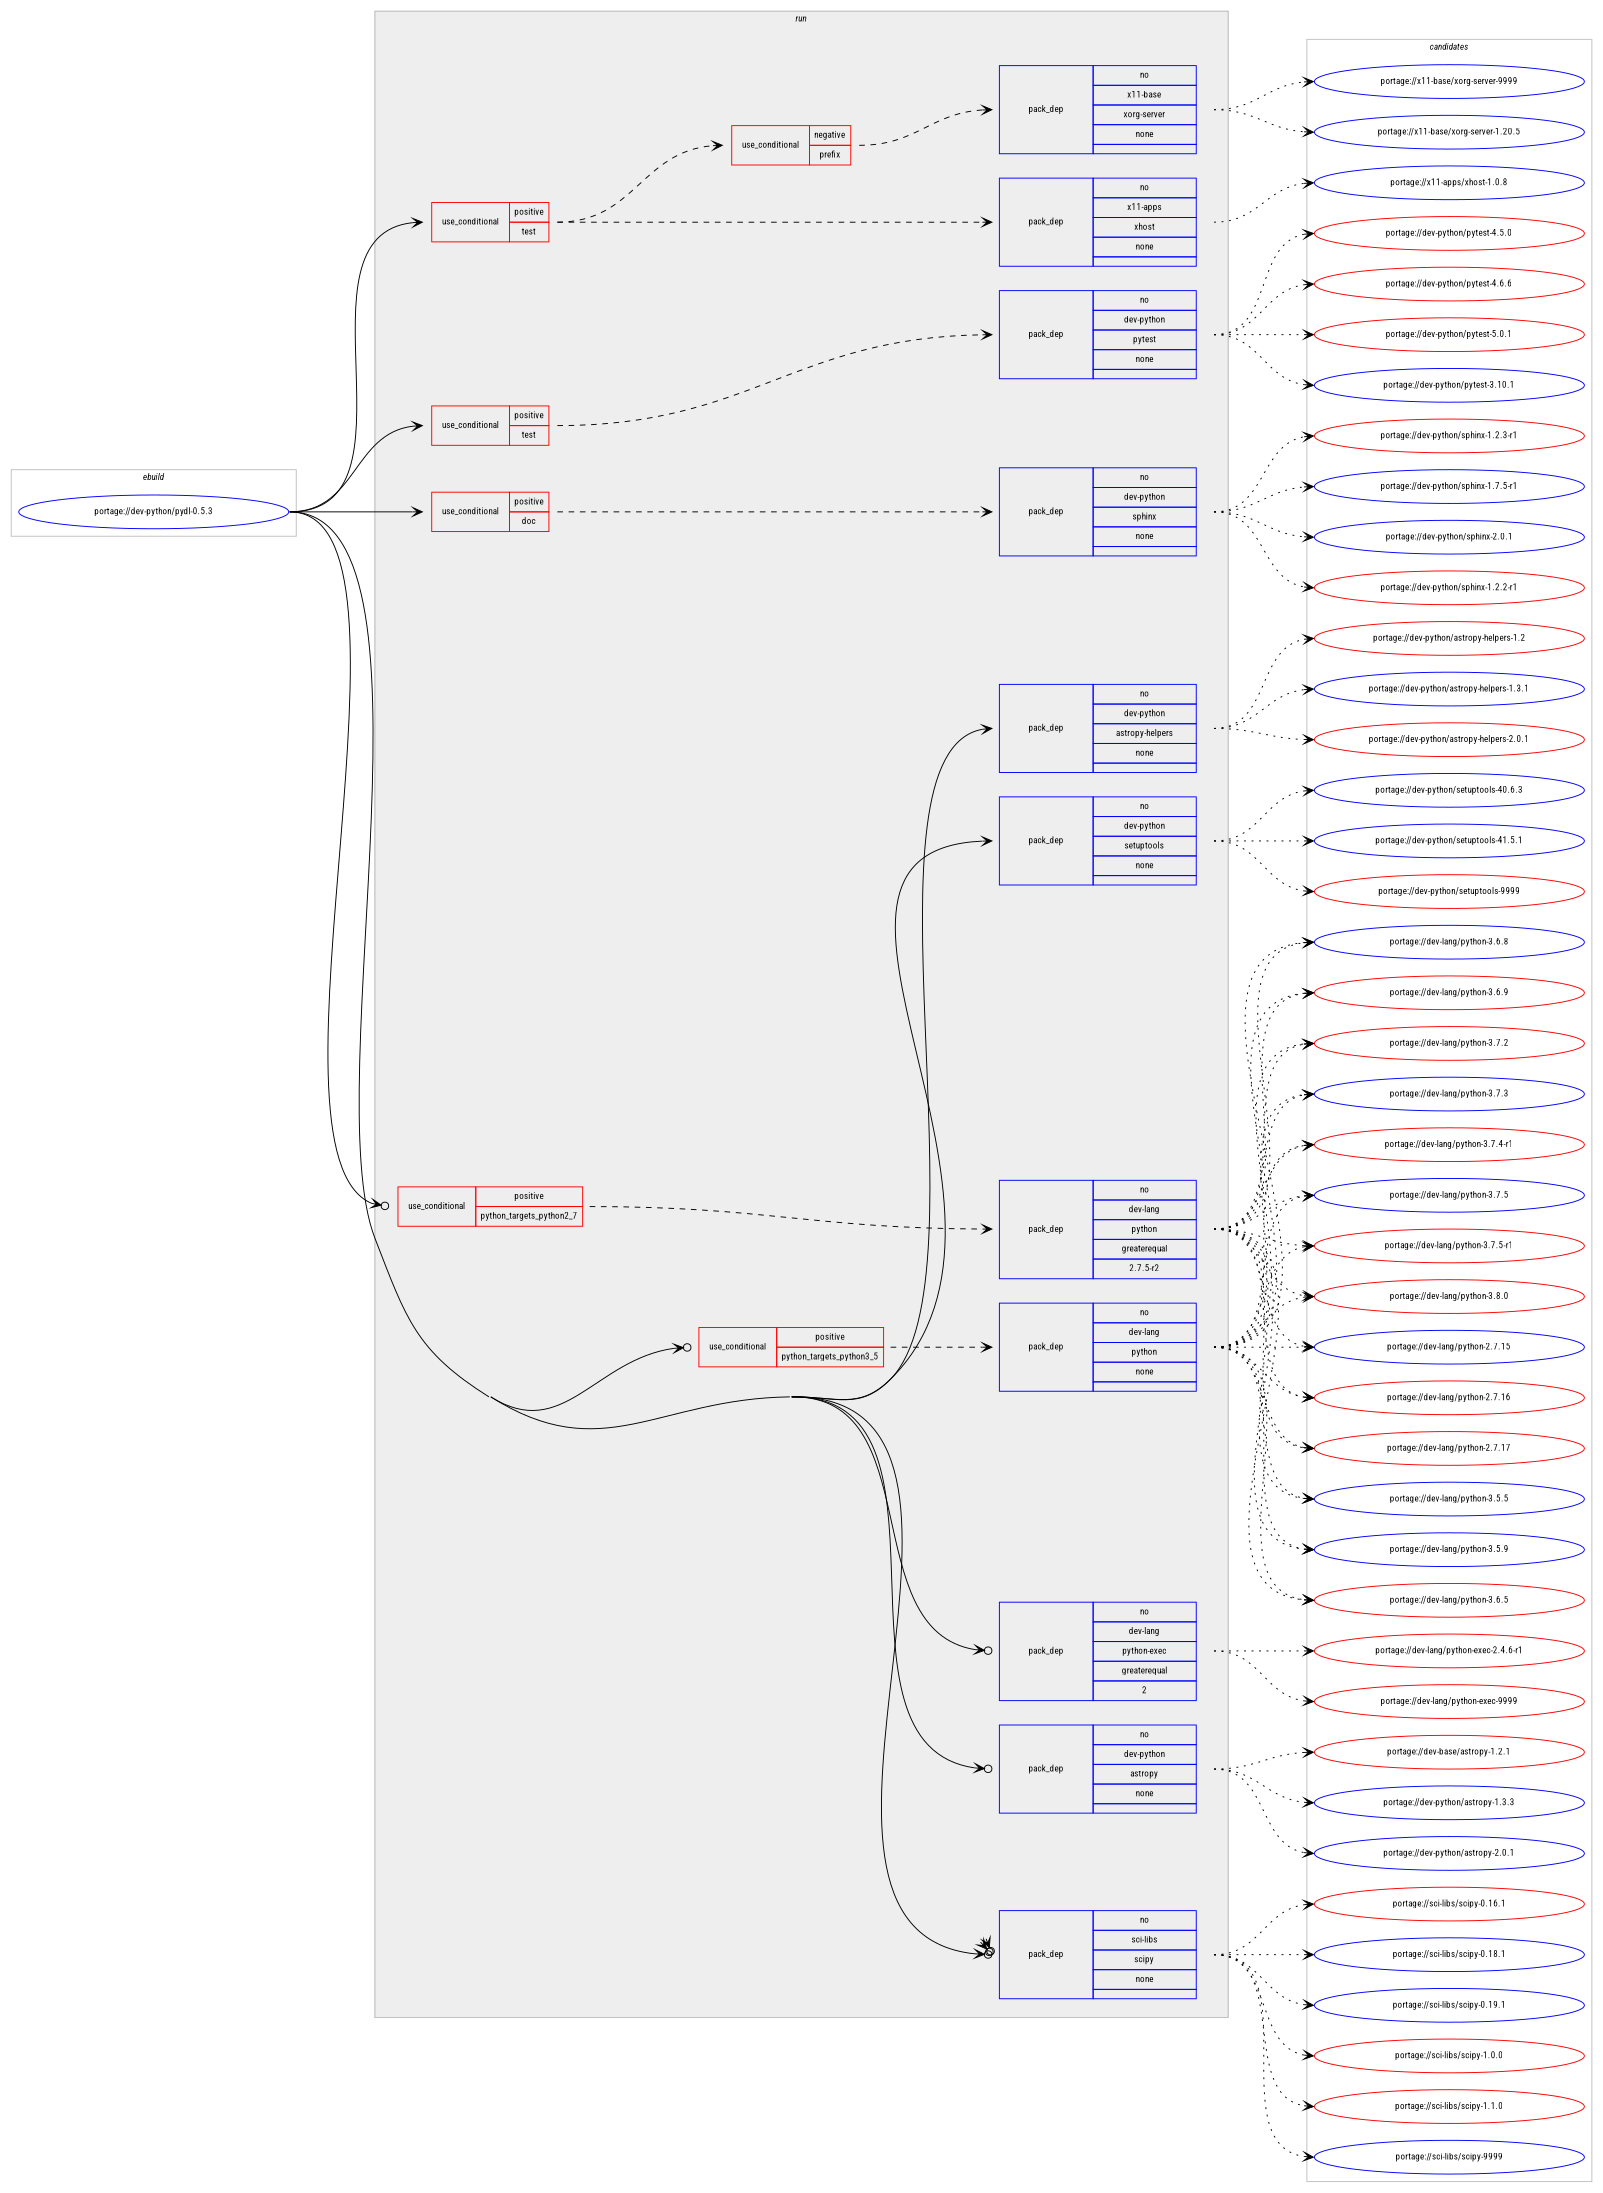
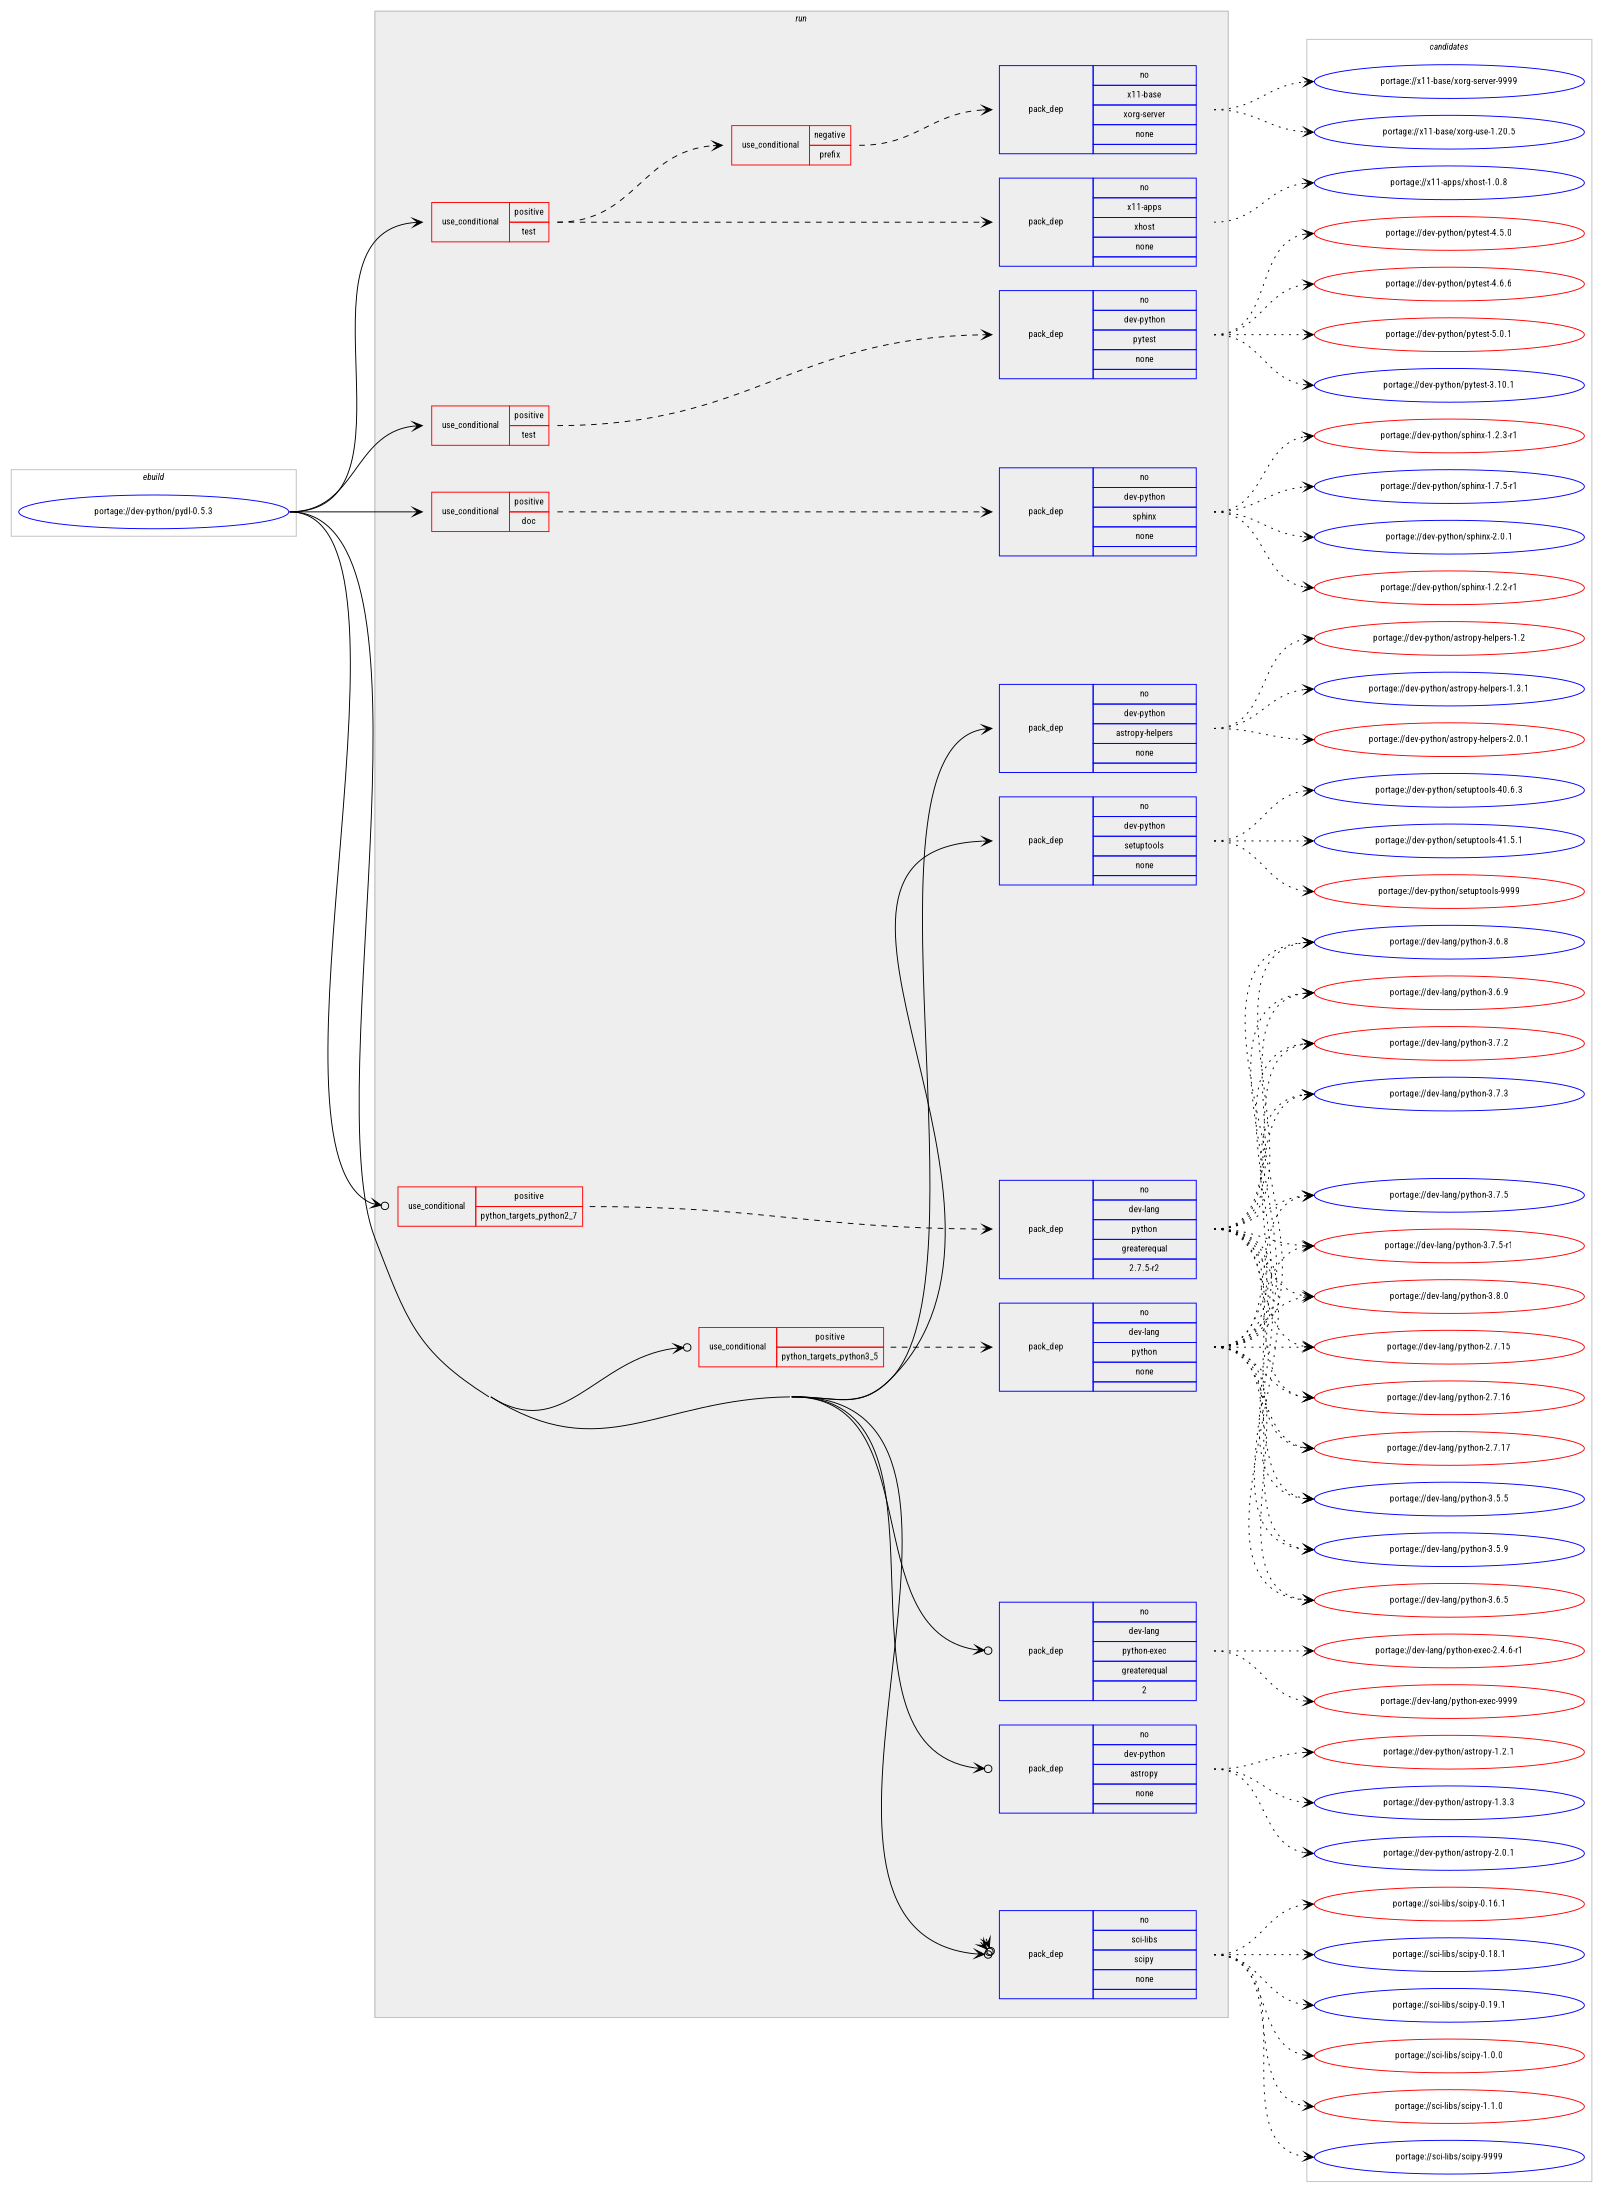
node "portage://x11-base/xorg-server-1.20.5": label "portage://x11-base/xorg-server-1.20.5" -> "portage://x11-base/xorg-use-1.20.5"
node "portage://dev-lang/python-3.7.4-r1": removed
node "portage://dev-lang/python-2.7.15": color blue -> red
node "portage://dev-base/astropy-1.2.1": label "portage://dev-base/astropy-1.2.1" -> "portage://dev-python/astropy-1.2.1"
